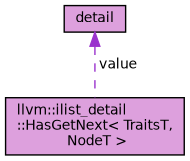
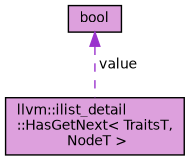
node "detail": label "detail" -> "bool"
